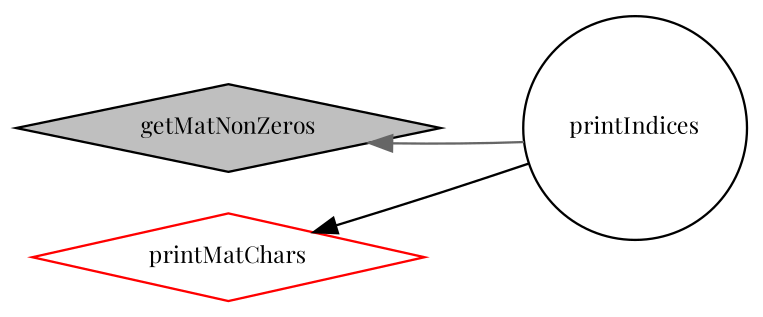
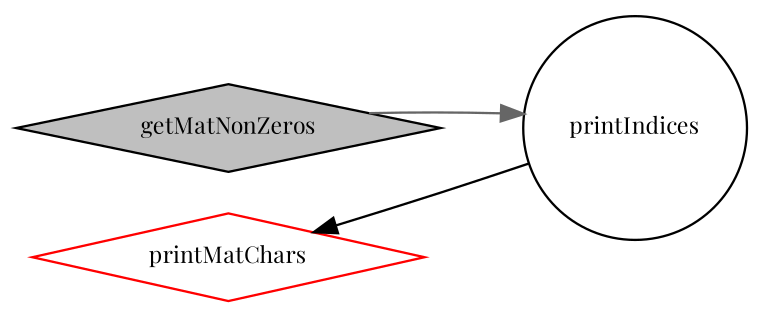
edge "printIndices" -> "getMatNonZeros": reversed
